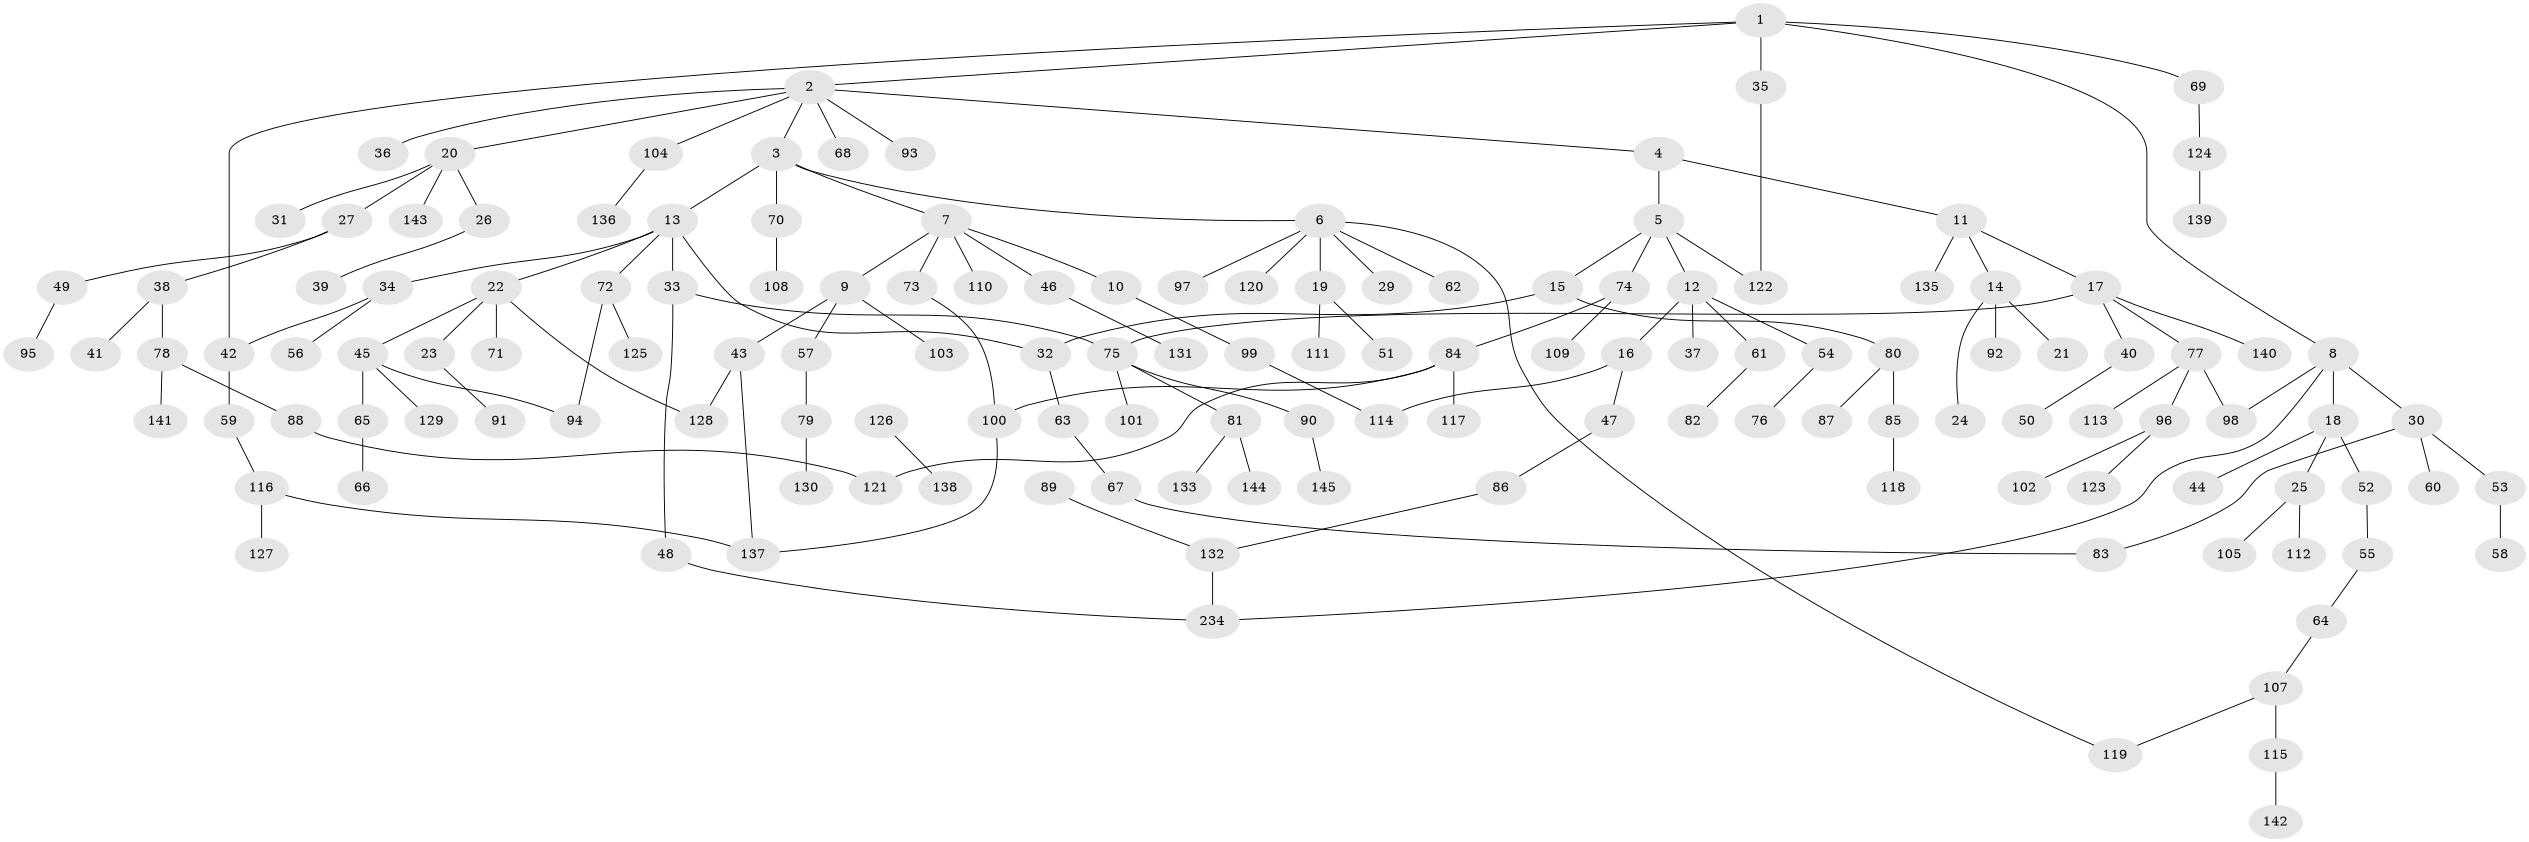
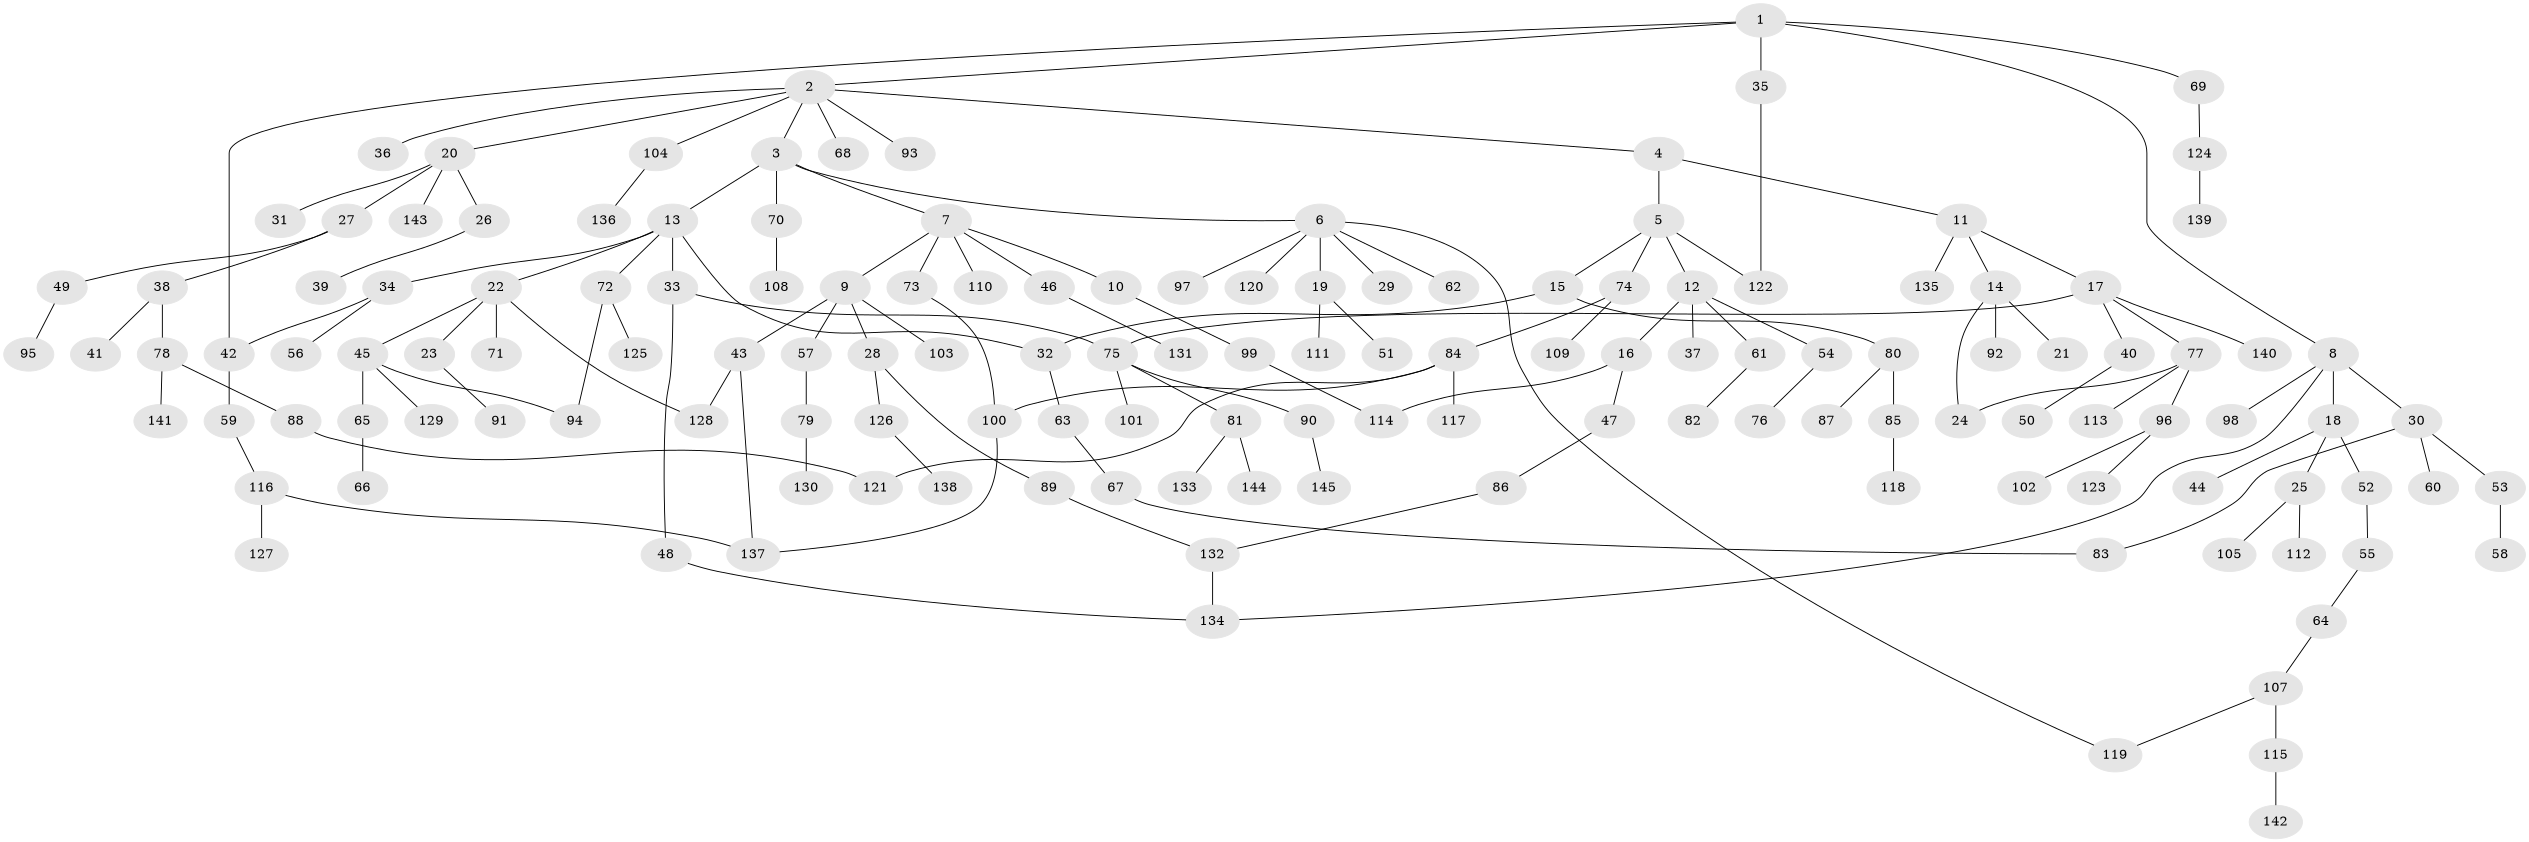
node "28": added
edge "77" -- "98": now "77" -- "24"
node "234": label "234" -> "134"
